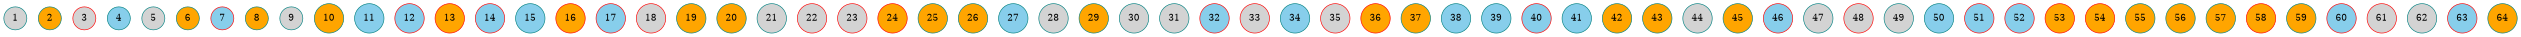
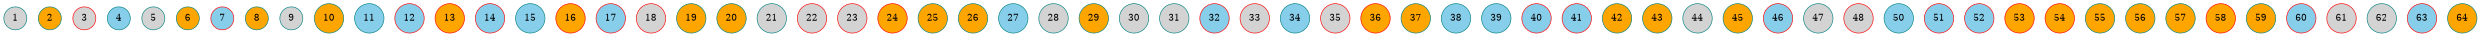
node "41": color teal -> red
node "49": removed
